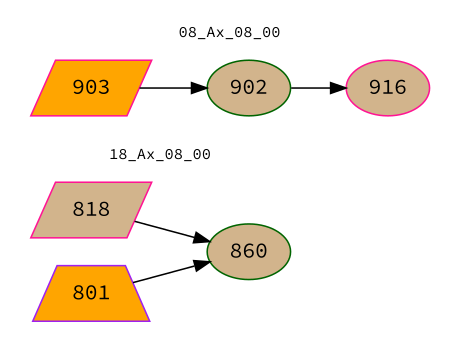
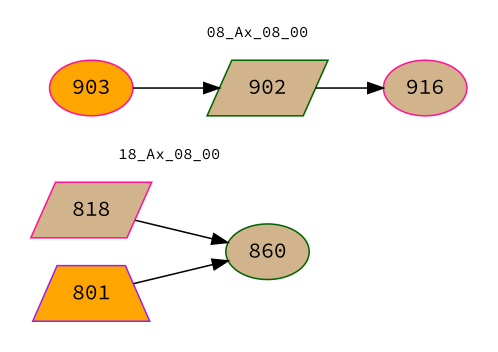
node "903": shape parallelogram -> ellipse
node "902": shape ellipse -> parallelogram
